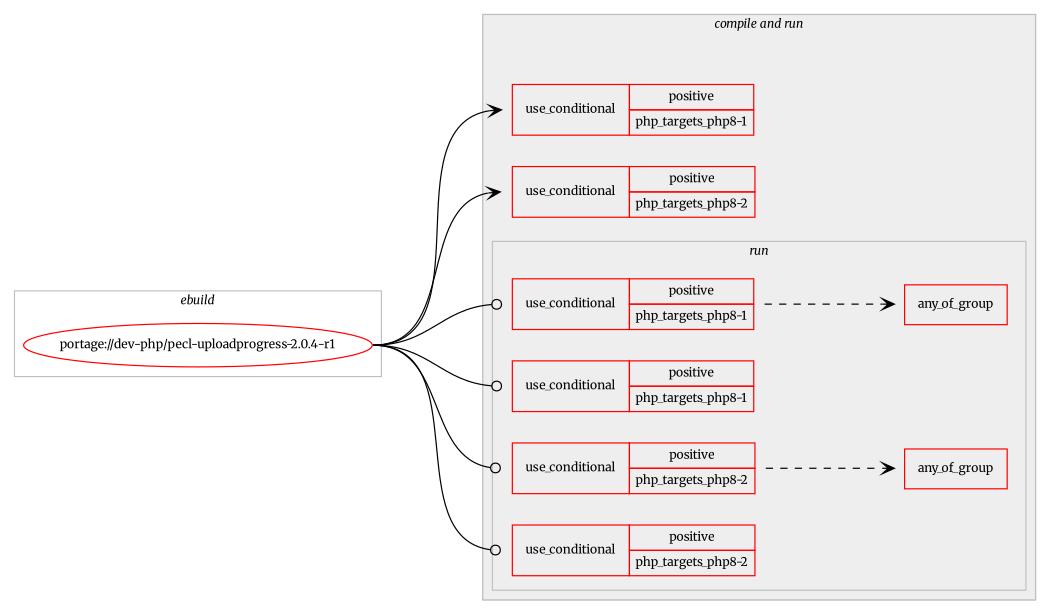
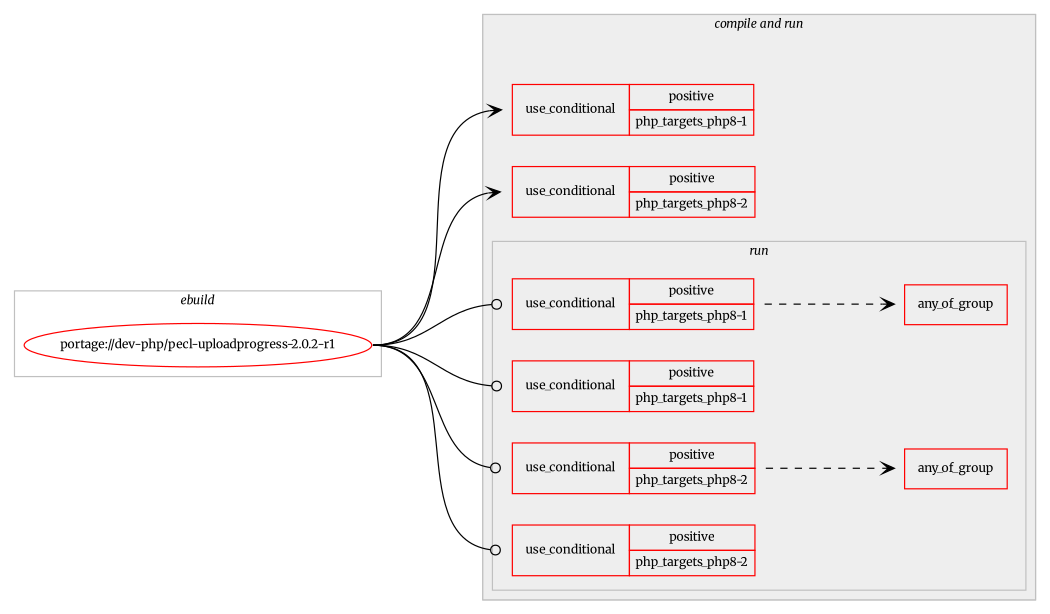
node "portage://dev-php/pecl-uploadprogress-2.0.4-r1": label "portage://dev-php/pecl-uploadprogress-2.0.4-r1" -> "portage://dev-php/pecl-uploadprogress-2.0.2-r1"
